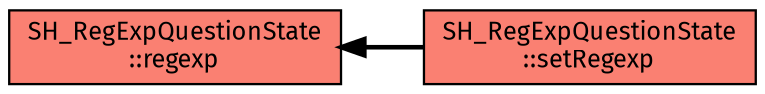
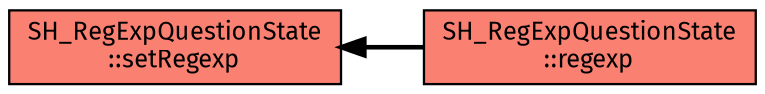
edge "SH_RegExpQuestionState ::setRegexp" -> "SH_RegExpQuestionState ::regexp": reversed
